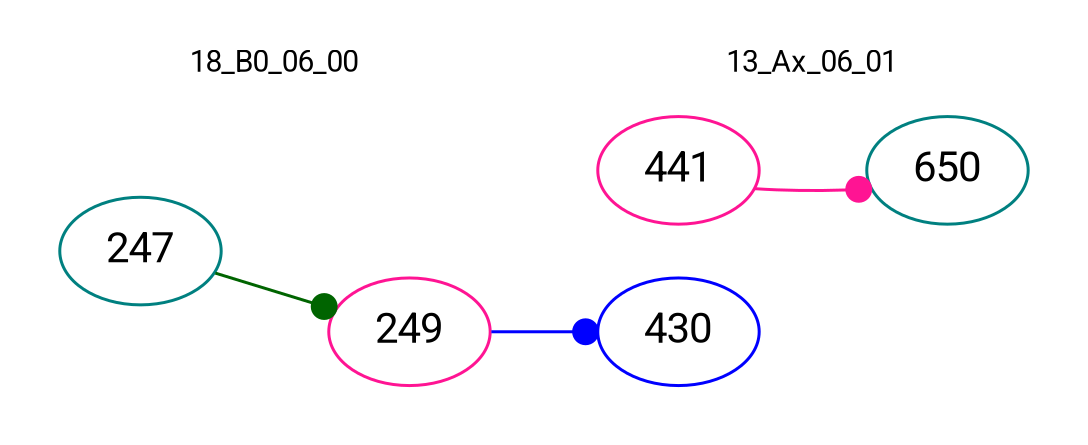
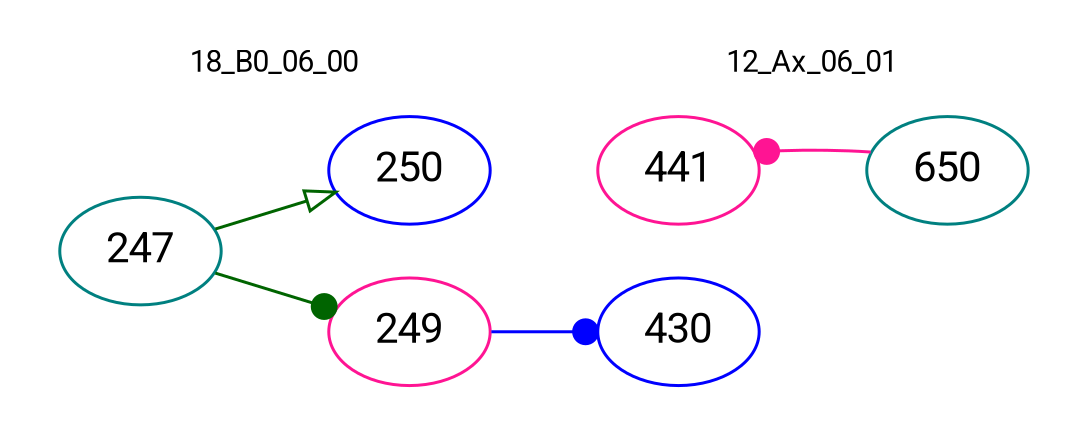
cluster "13_Ax_06_01": label "13_Ax_06_01" -> "12_Ax_06_01"
node "250": added
edge "441" -> "650": reversed
